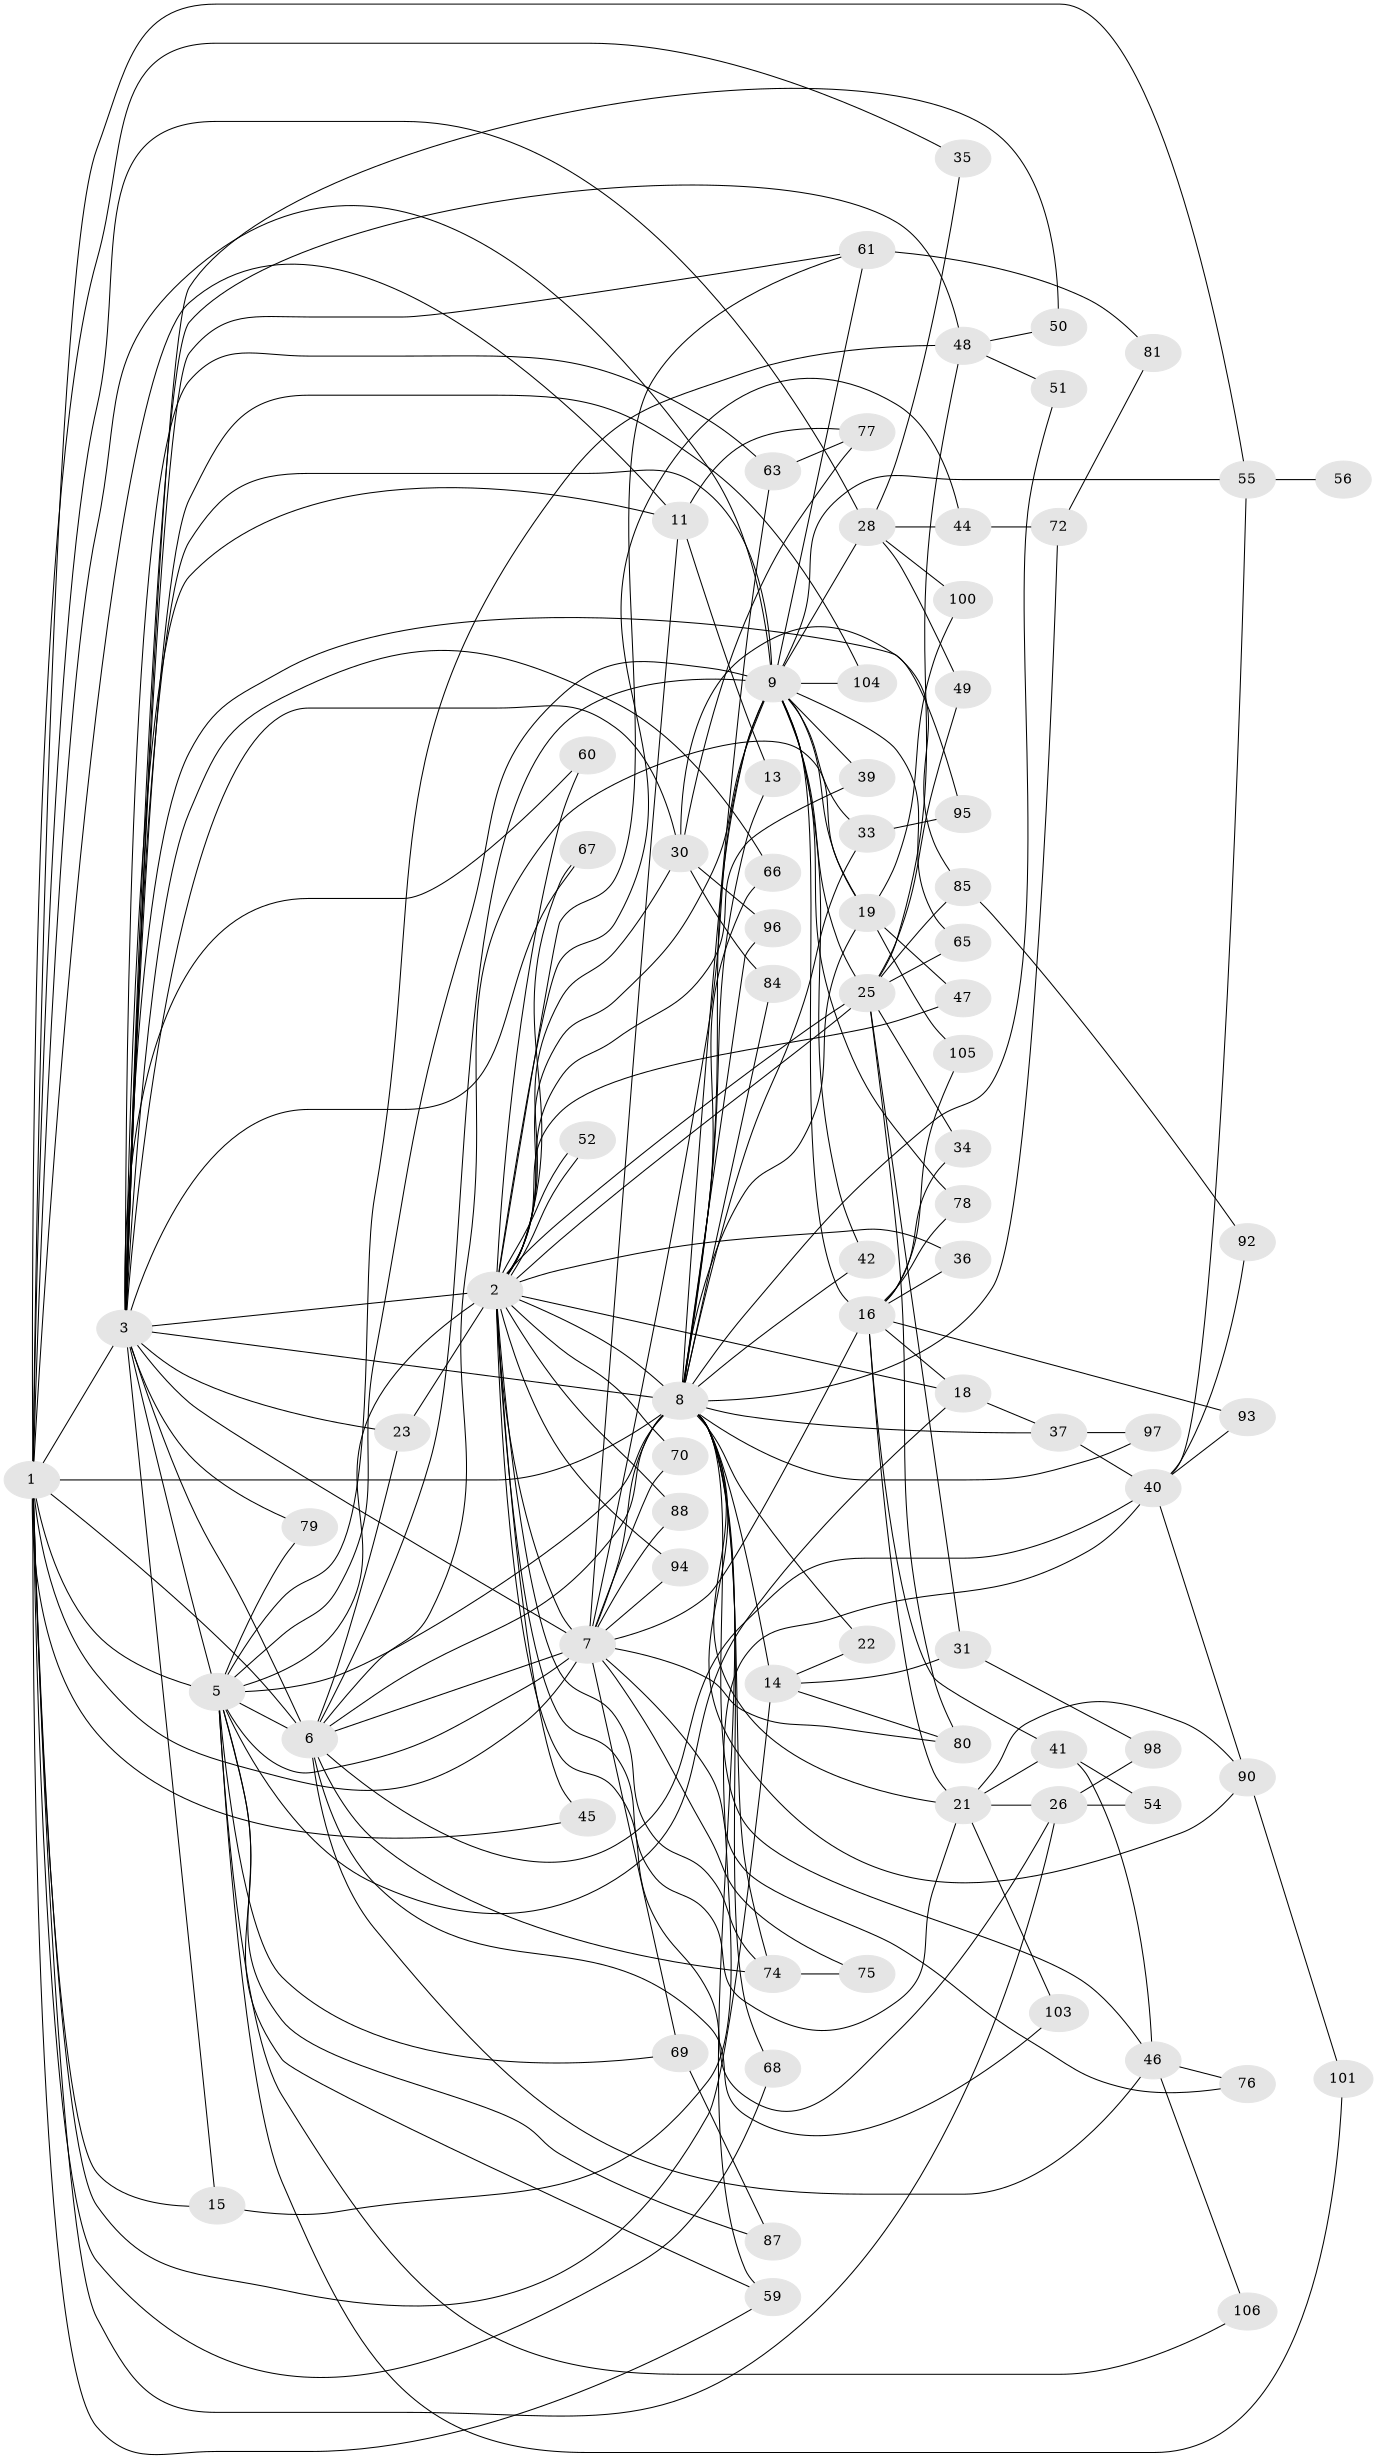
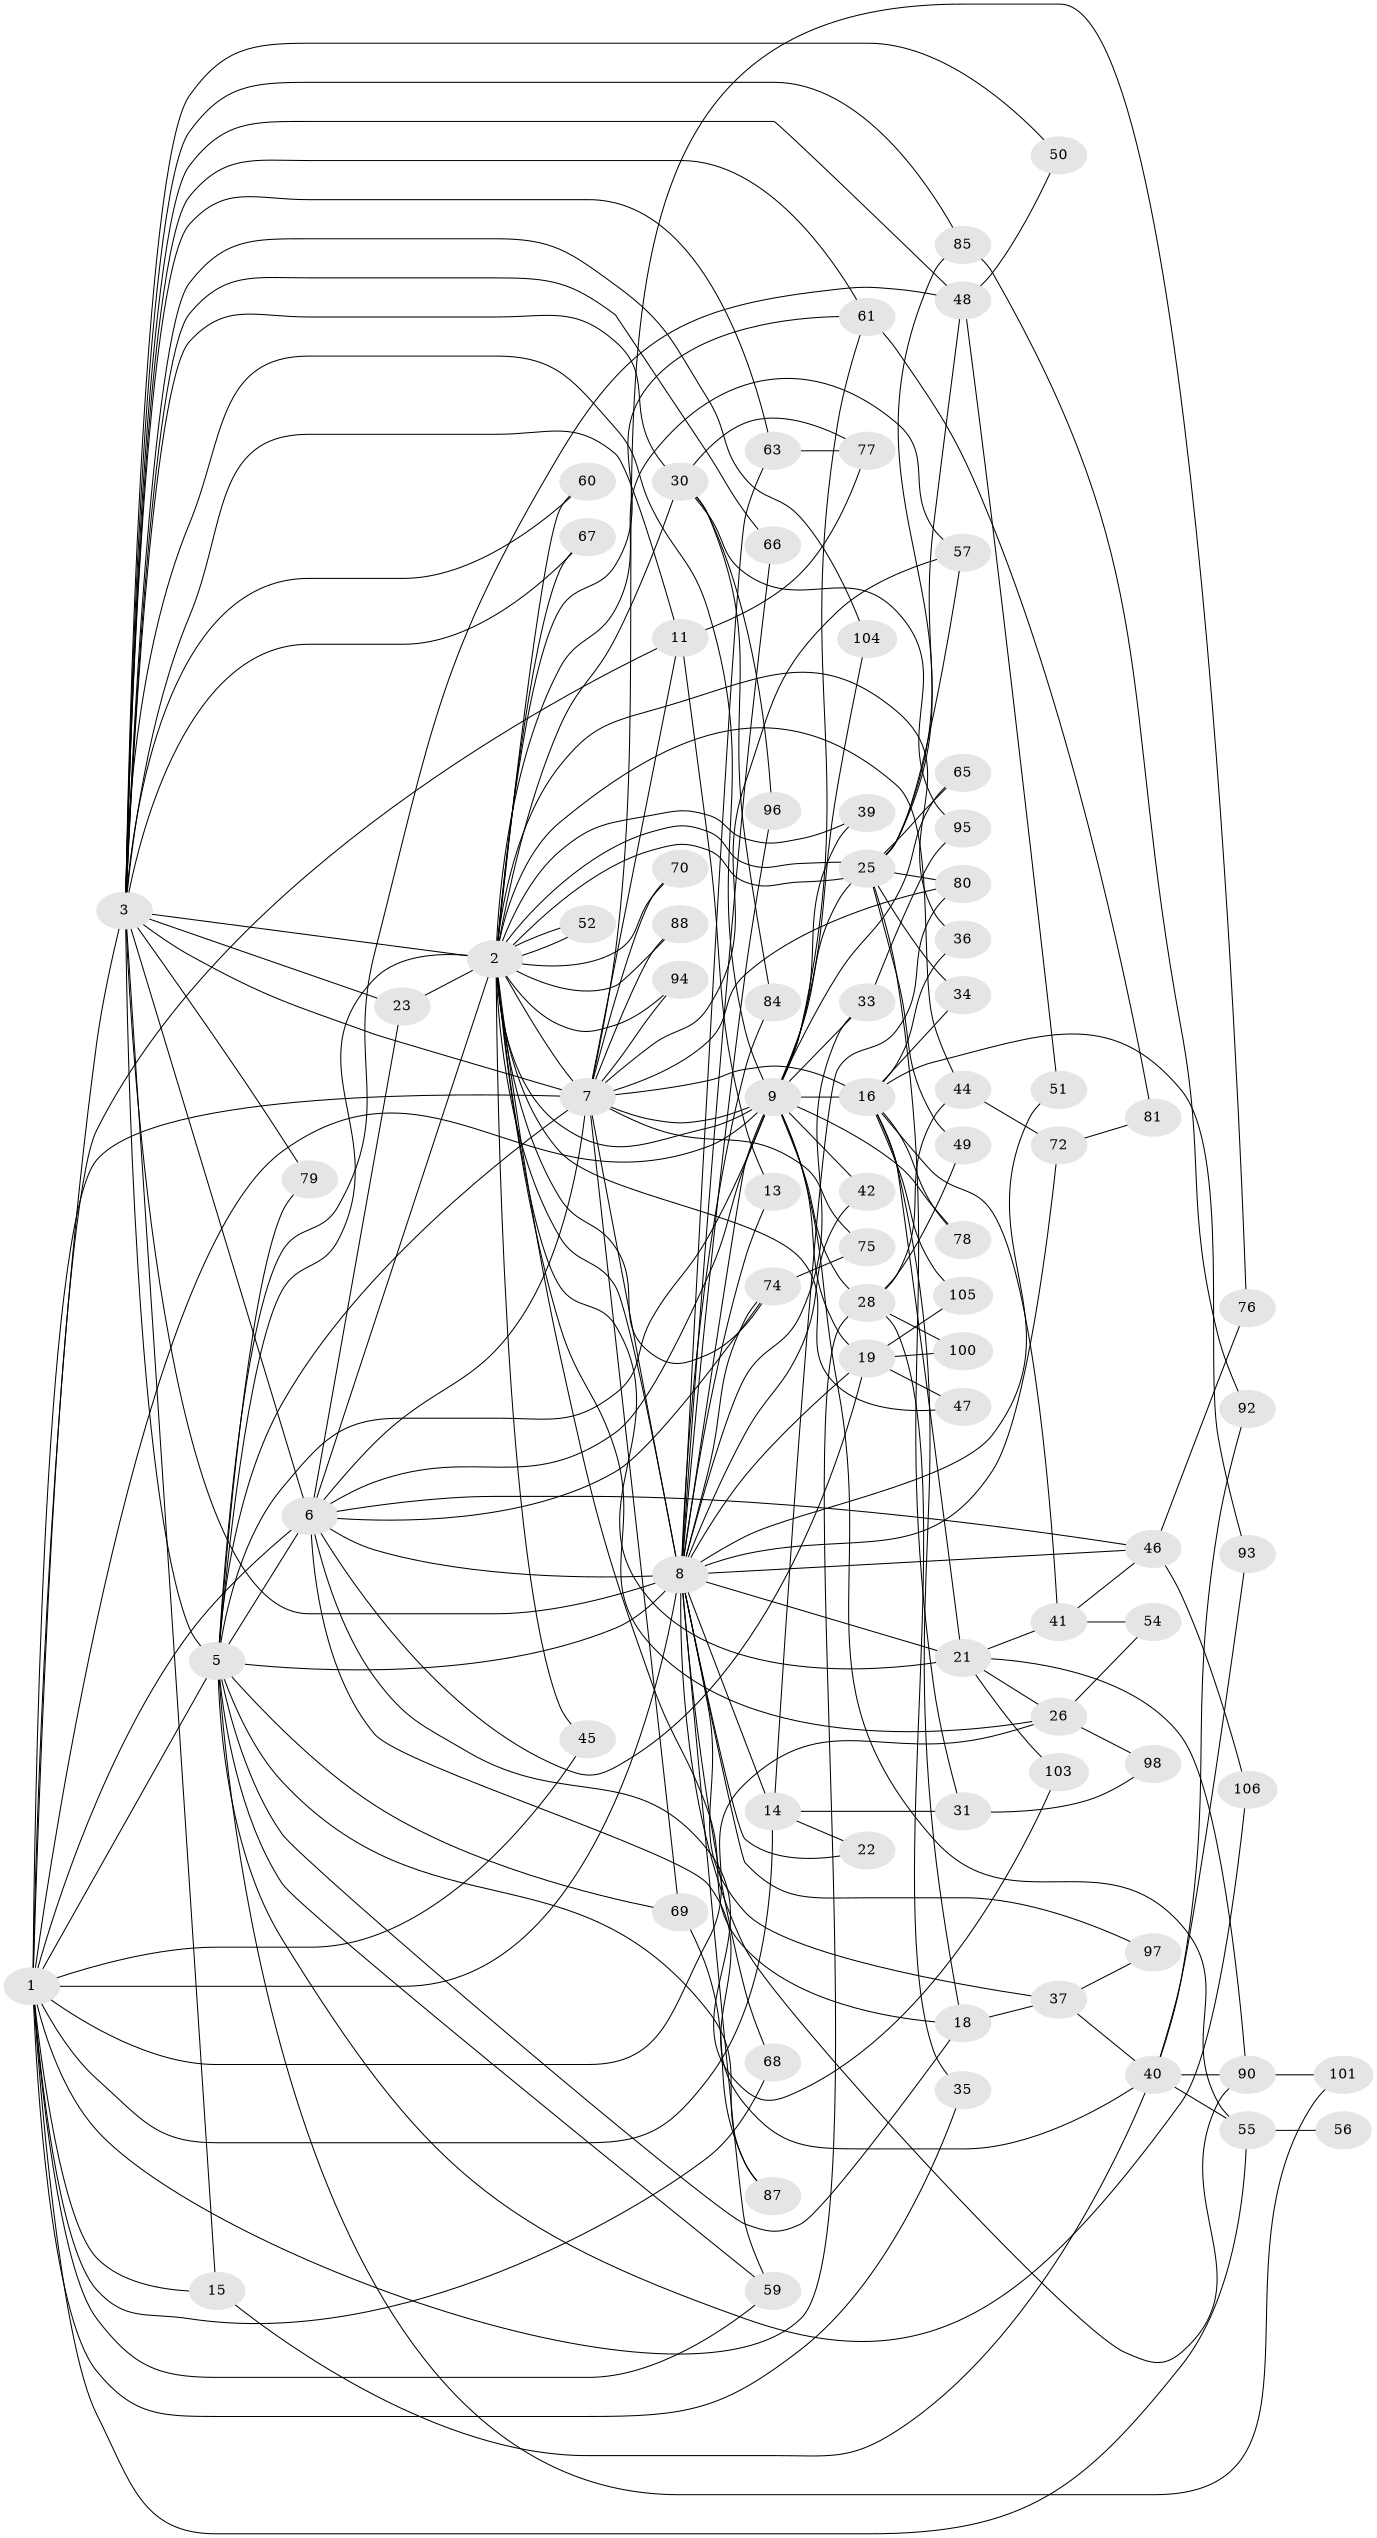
node "57": added
edge "2" -- "6": added
